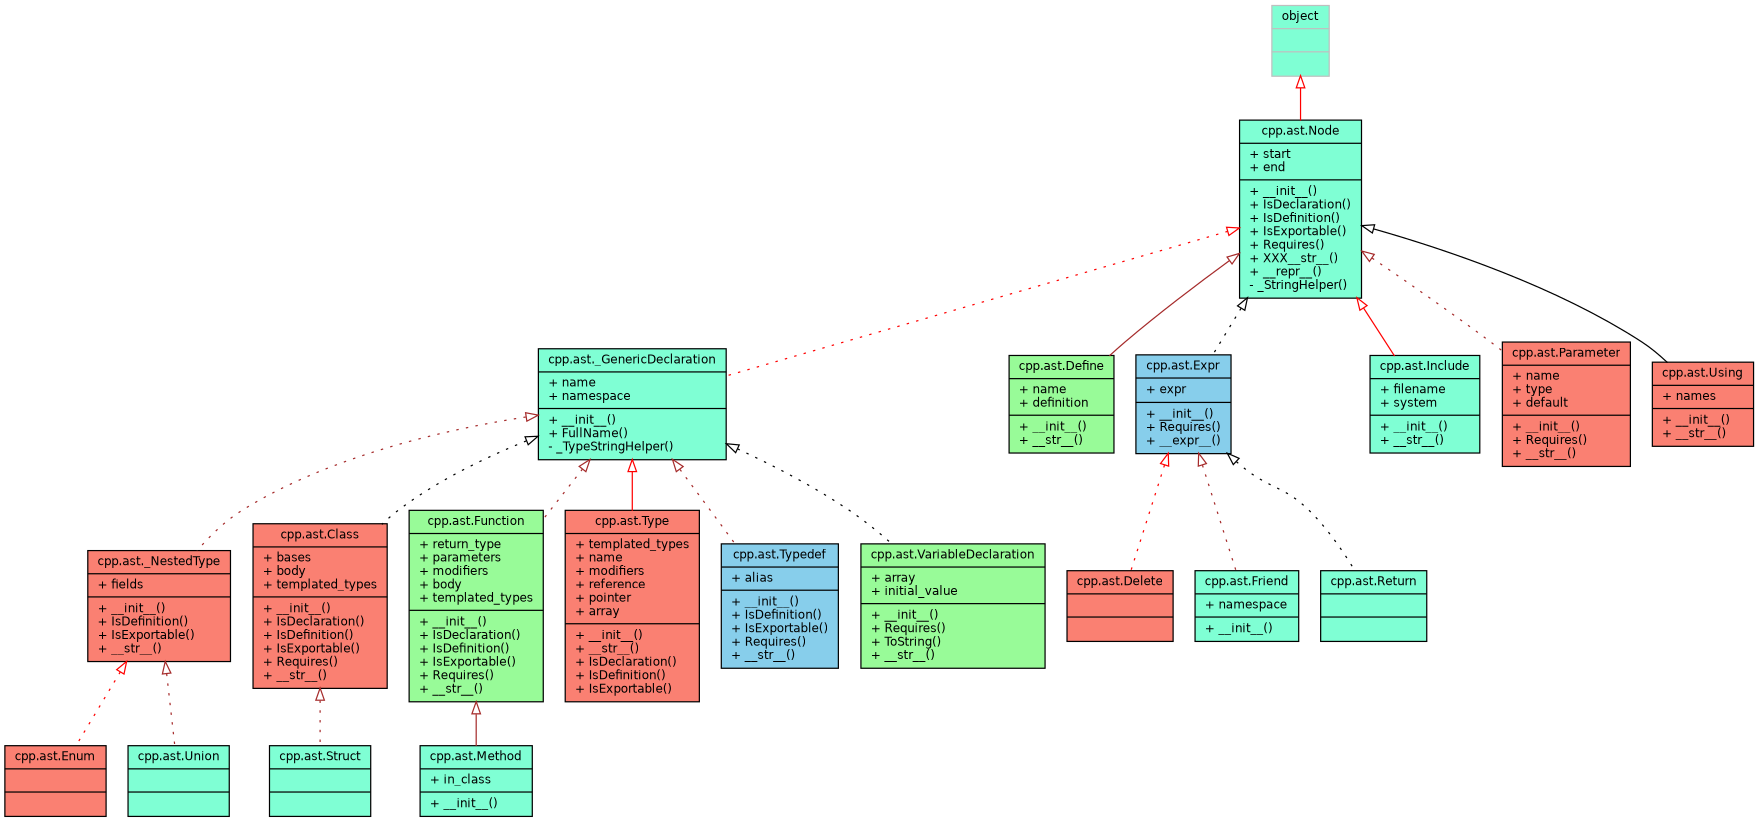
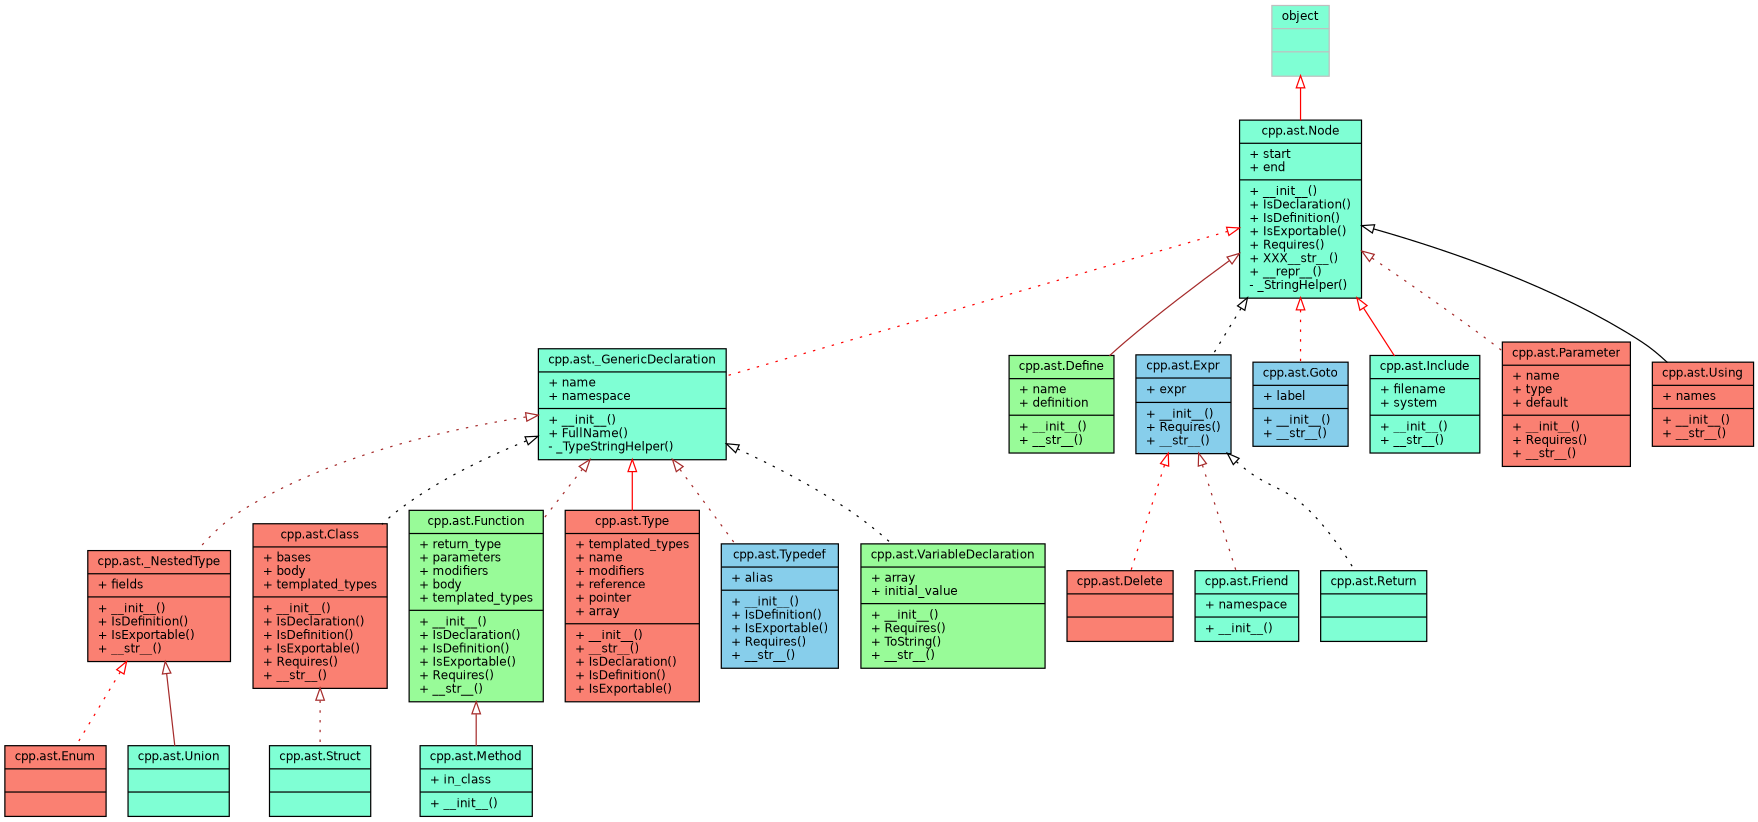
node "cpp.ast.Goto": added
node "cpp.ast.Expr": text "+ __expr__()" -> "+ __str__()"
edge "cpp.ast.Union" -> "cpp.ast._NestedType": style dotted -> solid
